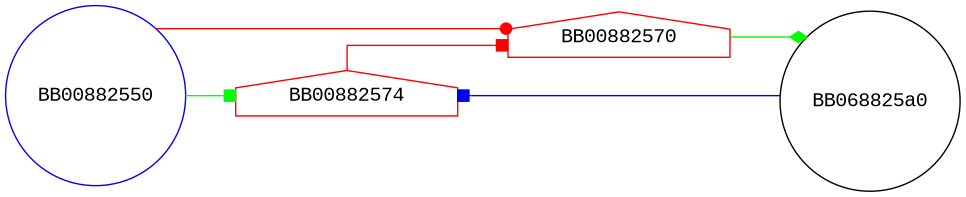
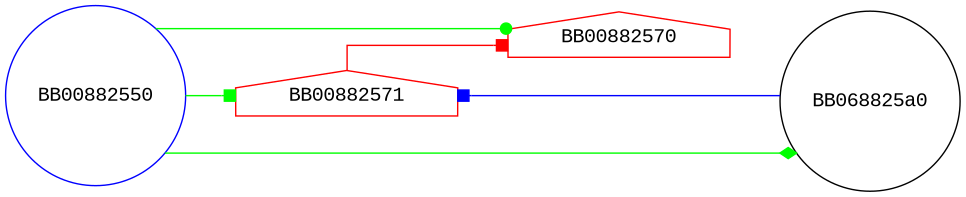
edge "BB00882550" -> "BB00882570": color red -> green
edge "BB00882570" -> "BB068825a0": now "BB00882550" -> "BB068825a0"
node "BB00882574": label "BB00882574" -> "BB00882571"
